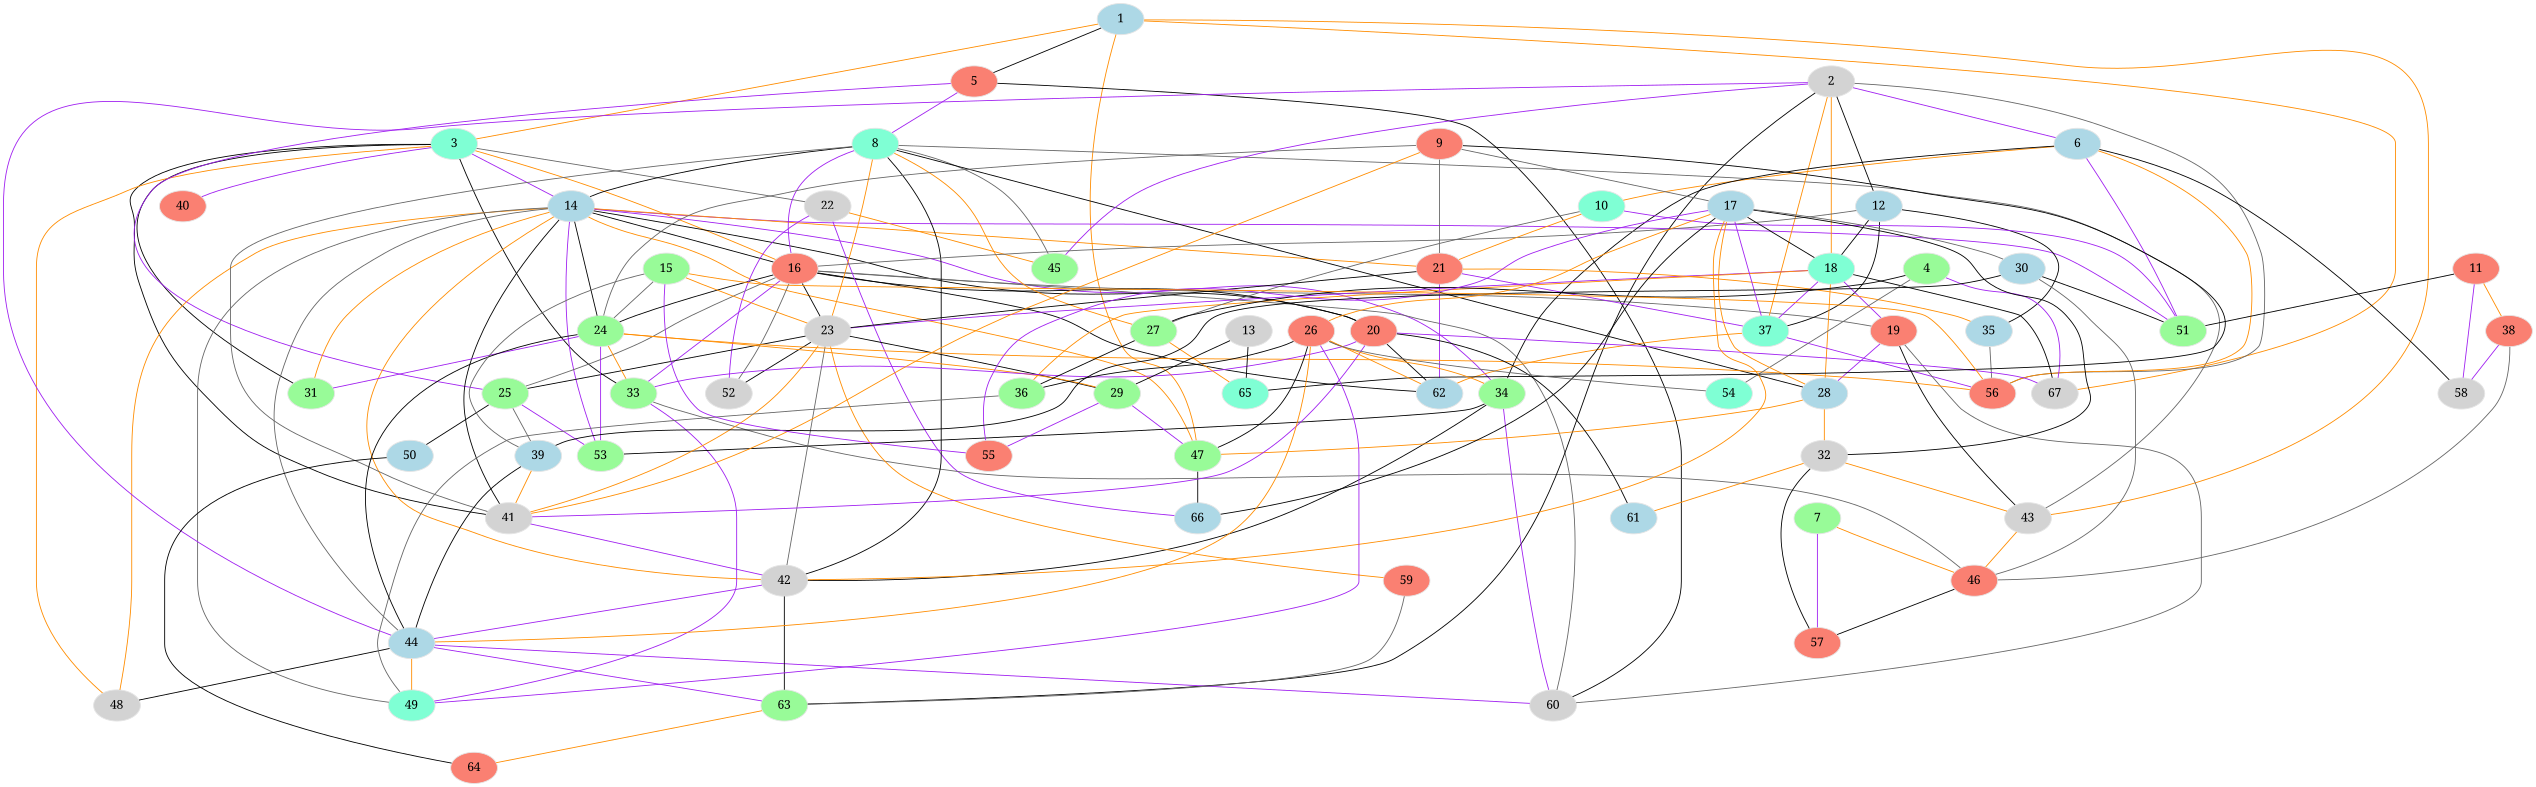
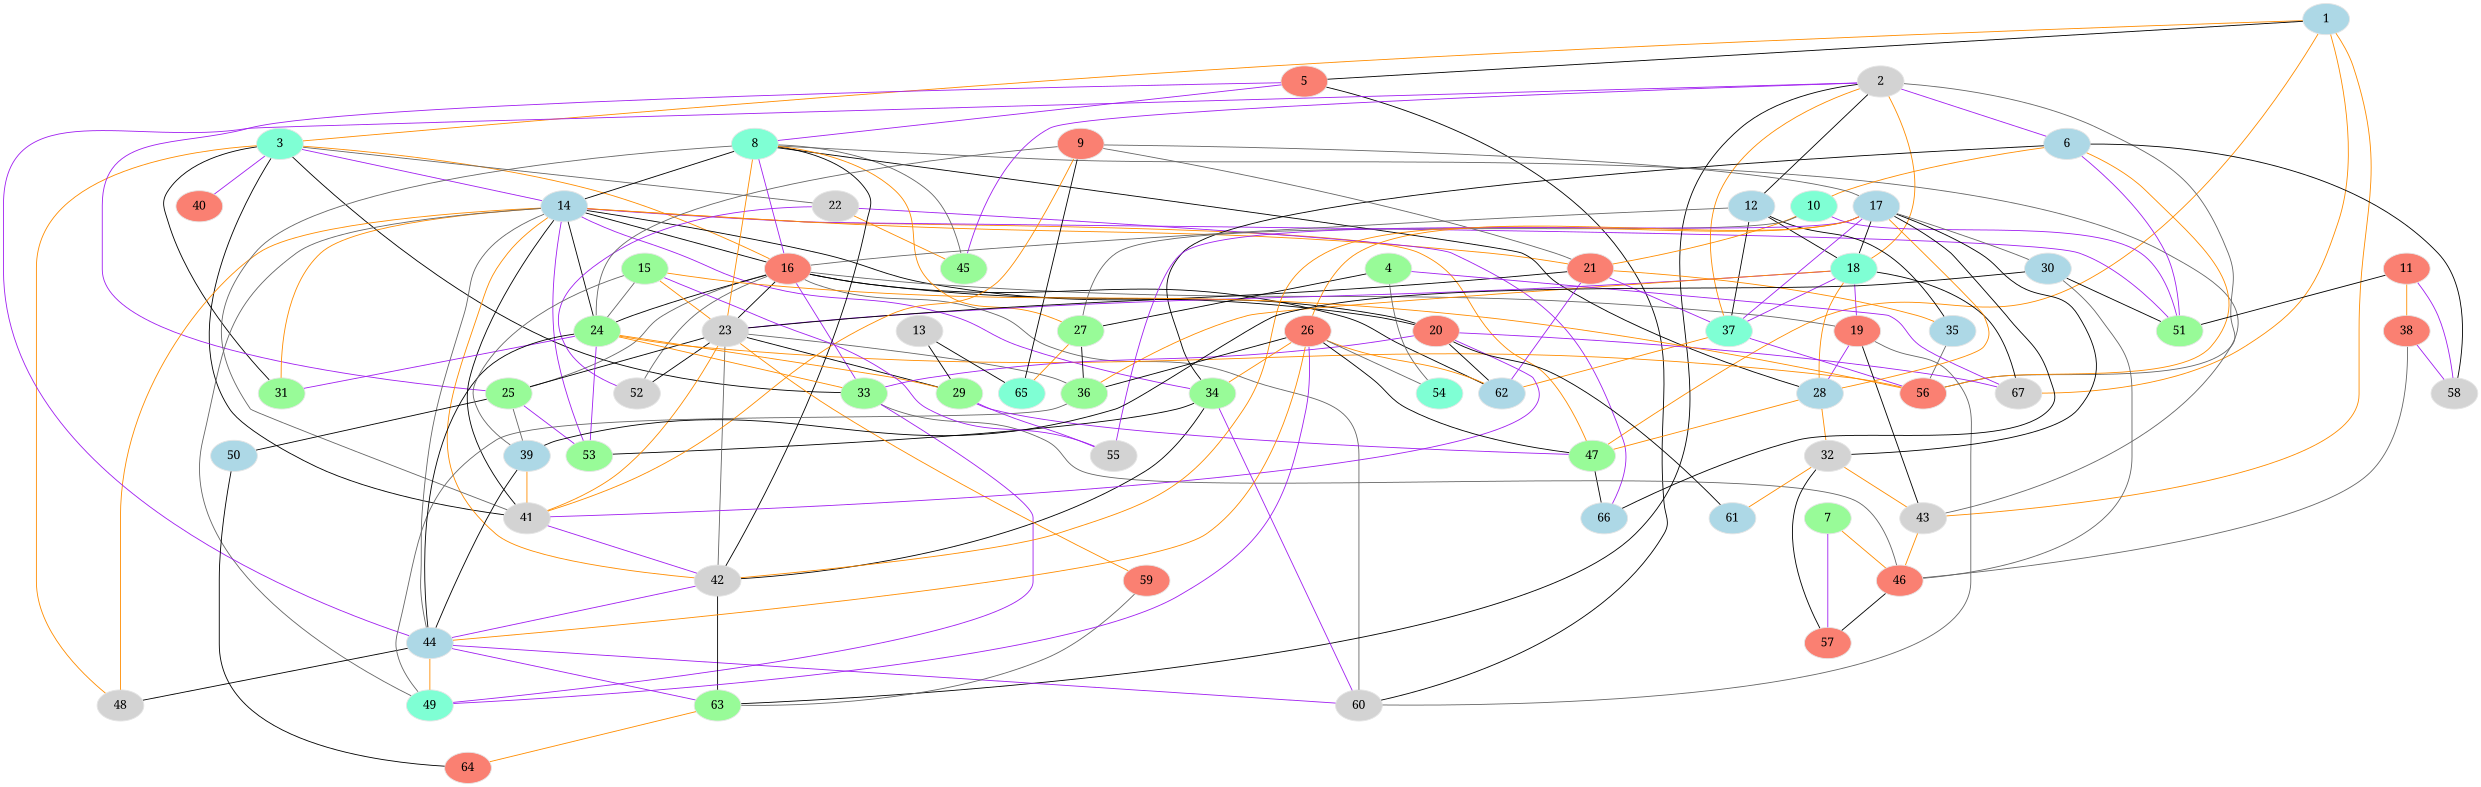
edge "23" -- "36": added
node "55": fillcolor salmon -> lightgrey
